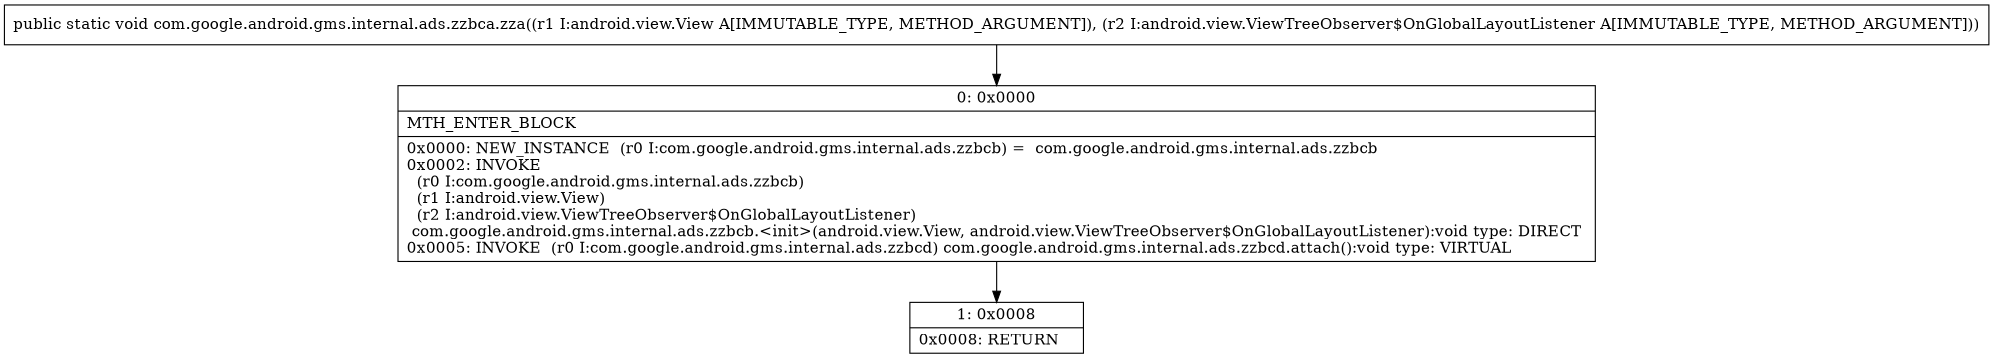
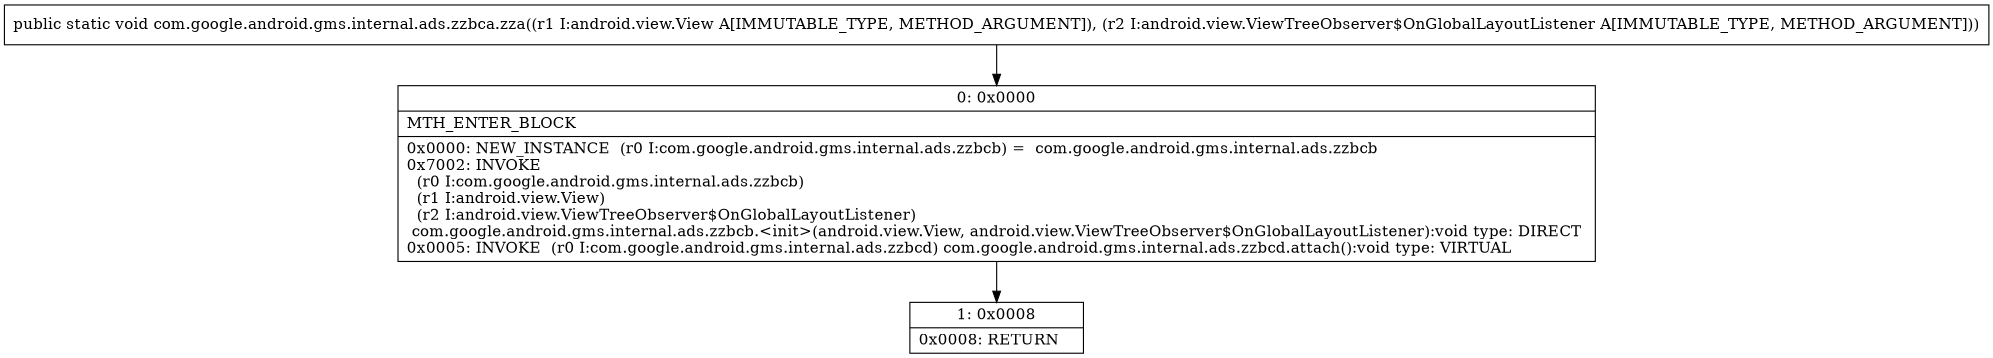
node "0: 0x0000": text "0x0002: INVOKE" -> "0x7002: INVOKE"
